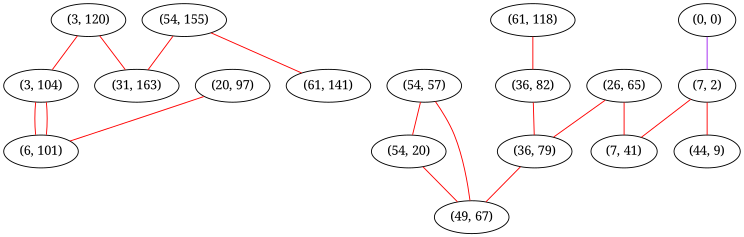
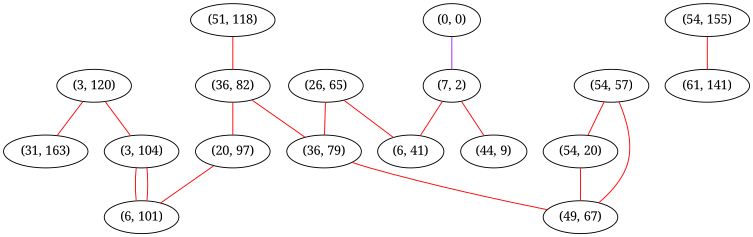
node "(61, 118)": label "(61, 118)" -> "(51, 118)"
edge "(54, 155)" -- "(31, 163)": removed
edge "(36, 82)" -- "(20, 97)": added
node "(7, 41)": label "(7, 41)" -> "(6, 41)"
